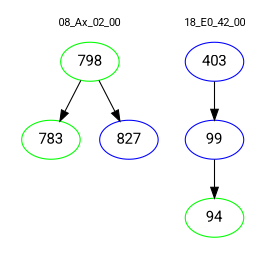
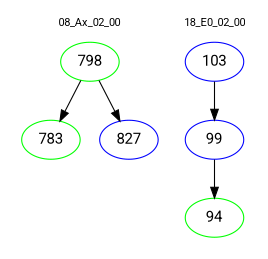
cluster "18_E0_42_00": label "18_E0_42_00" -> "18_E0_02_00"
node "403": label "403" -> "103"
